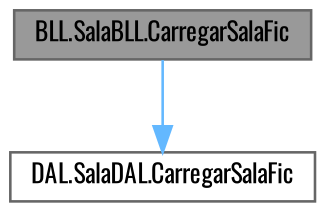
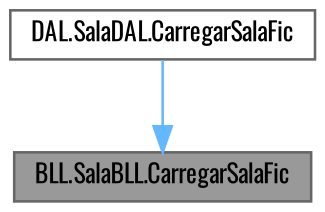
edge "BLL.SalaBLL.CarregarSalaFic" -> "DAL.SalaDAL.CarregarSalaFic": reversed
